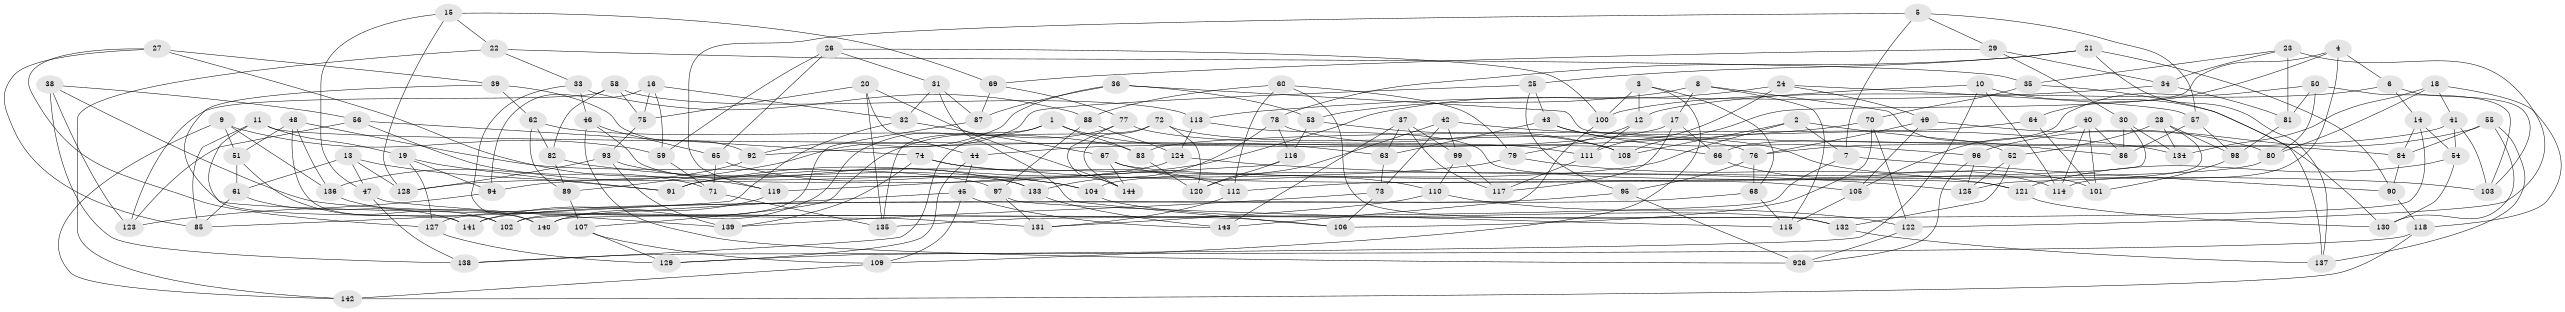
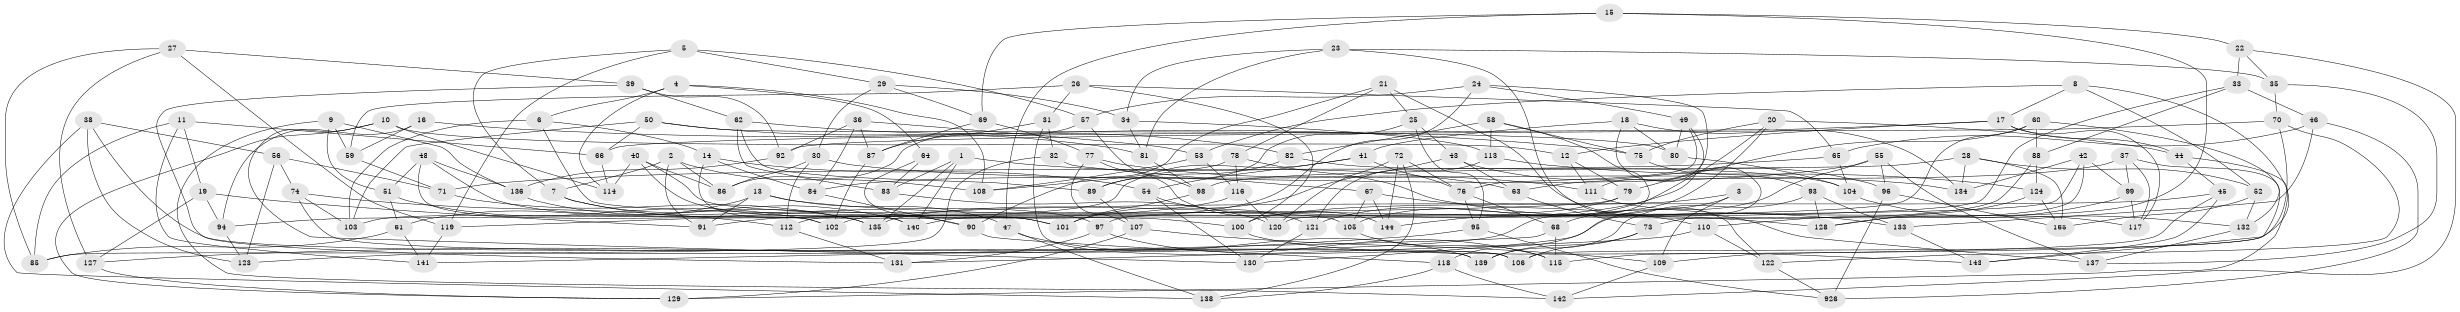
edge "16" -- "32": removed
edge "3" -- "12": now "17" -- "12"
node "125": label "125" -> "165"
